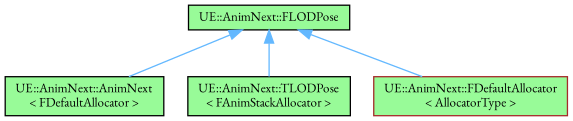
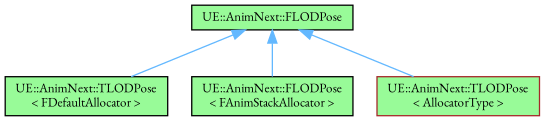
node "UE::AnimNext::AnimNext < FDefaultAllocator >": label "UE::AnimNext::AnimNext < FDefaultAllocator >" -> "UE::AnimNext::TLODPose < FDefaultAllocator >"
node "UE::AnimNext::TLODPose < FAnimStackAllocator >": label "UE::AnimNext::TLODPose < FAnimStackAllocator >" -> "UE::AnimNext::FLODPose < FAnimStackAllocator >"
node "UE::AnimNext::FDefaultAllocator < AllocatorType >": label "UE::AnimNext::FDefaultAllocator < AllocatorType >" -> "UE::AnimNext::TLODPose < AllocatorType >"
